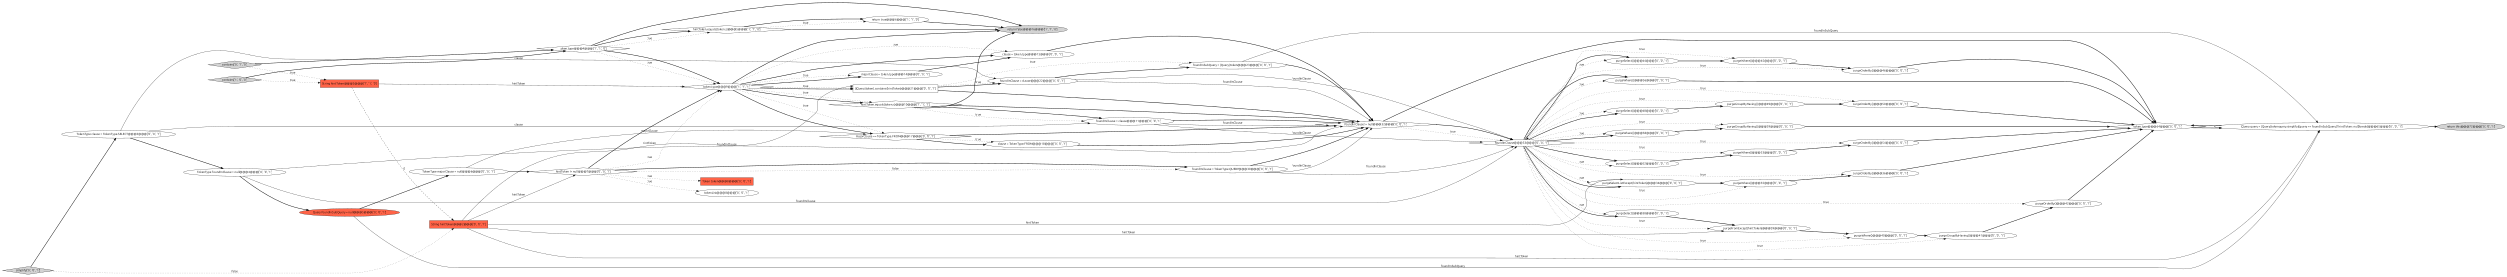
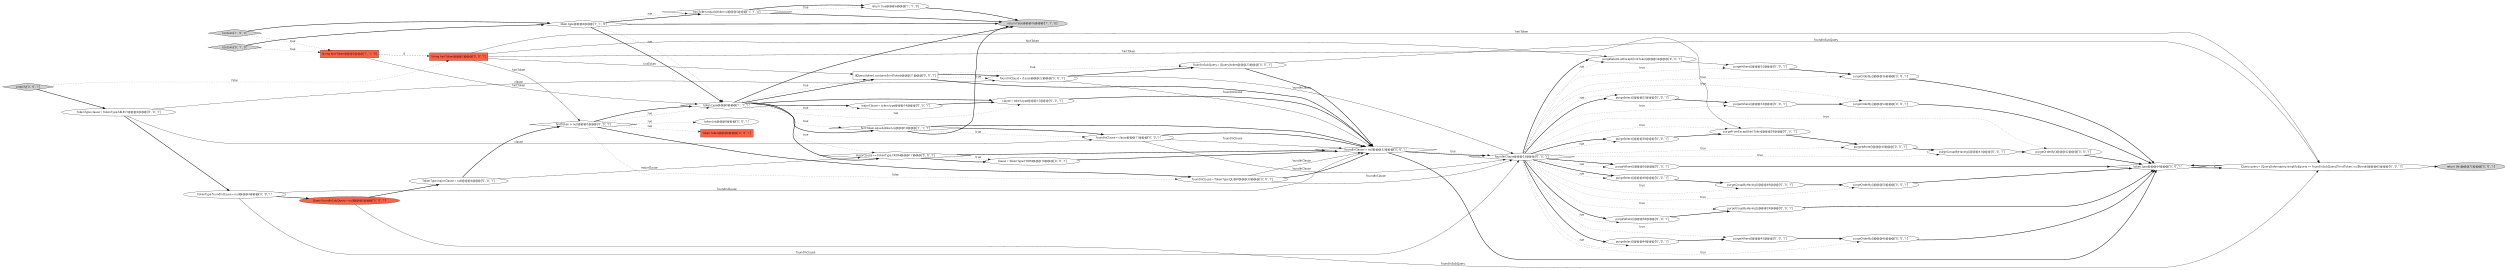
edge "purgeGroupByHaving()@@@49@@@['0', '0', '1']" -> "foundInClause@@@33@@@['0', '0', '1']": reversed
edge "purgeSelectListExcept(hintToken)@@@34@@@['0', '0', '1']" -> "purgeWhere()@@@35@@@['0', '0', '1']": style bold -> solid
